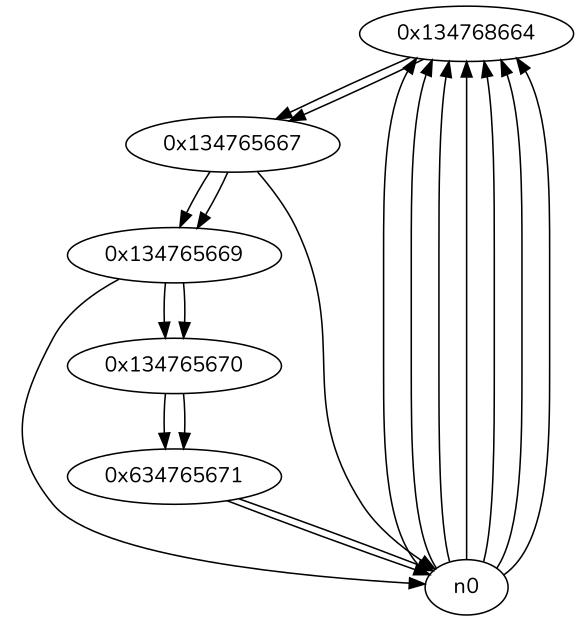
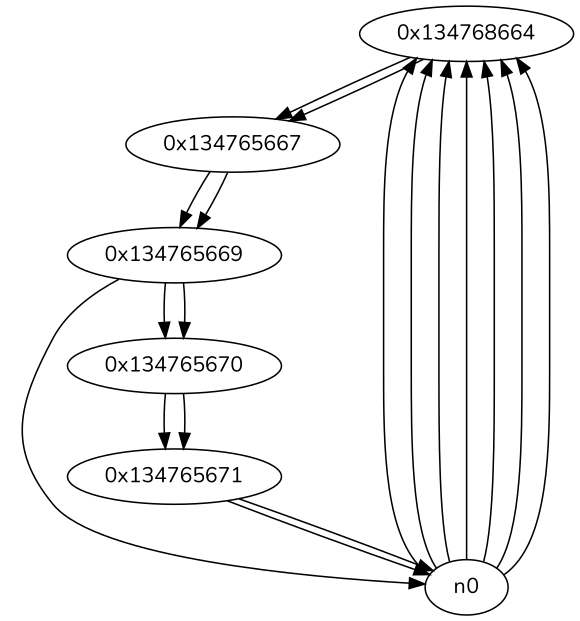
edge "0x134765667" -> "n0": removed
node "0x634765671": label "0x634765671" -> "0x134765671"
